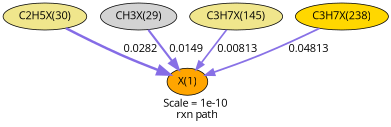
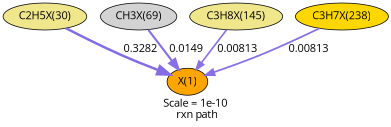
node "CH3X(29)": label "CH3X(29)" -> "CH3X(69)"
node "C3H7X(145)": label "C3H7X(145)" -> "C3H8X(145)"
edge "C2H5X(30)" -> "X(1)": label " 0.0282" -> " 0.3282"
edge "C3H7X(238)" -> "X(1)": label " 0.04813" -> " 0.00813"
